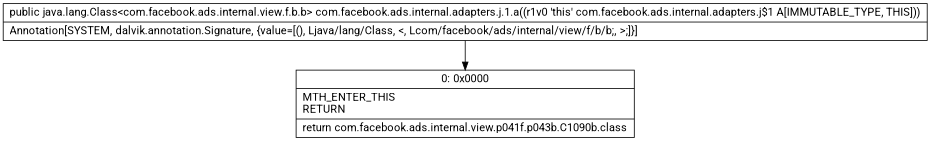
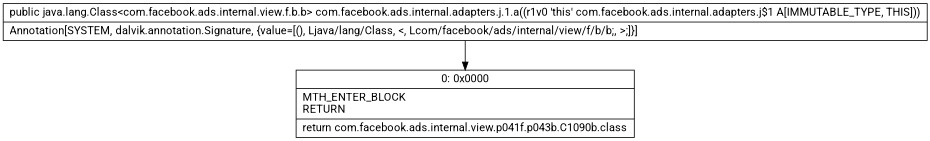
node "0: 0x0000": text "MTH_ENTER_THIS" -> "MTH_ENTER_BLOCK"
